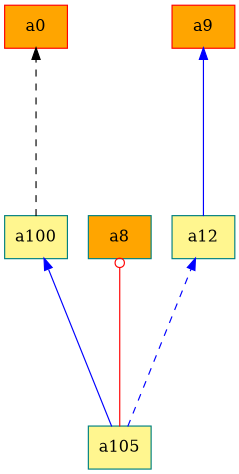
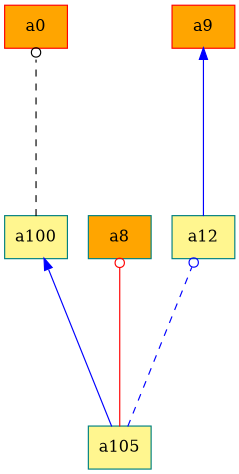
edge "a100" -> "a0": arrowhead normal -> odot
edge "a105" -> "a12": arrowhead normal -> odot
